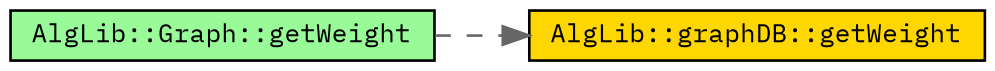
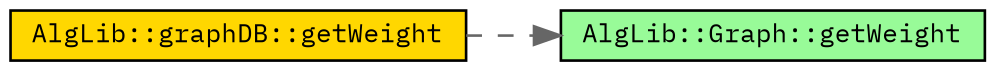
edge "AlgLib::Graph::getWeight" -> "AlgLib::graphDB::getWeight": reversed
